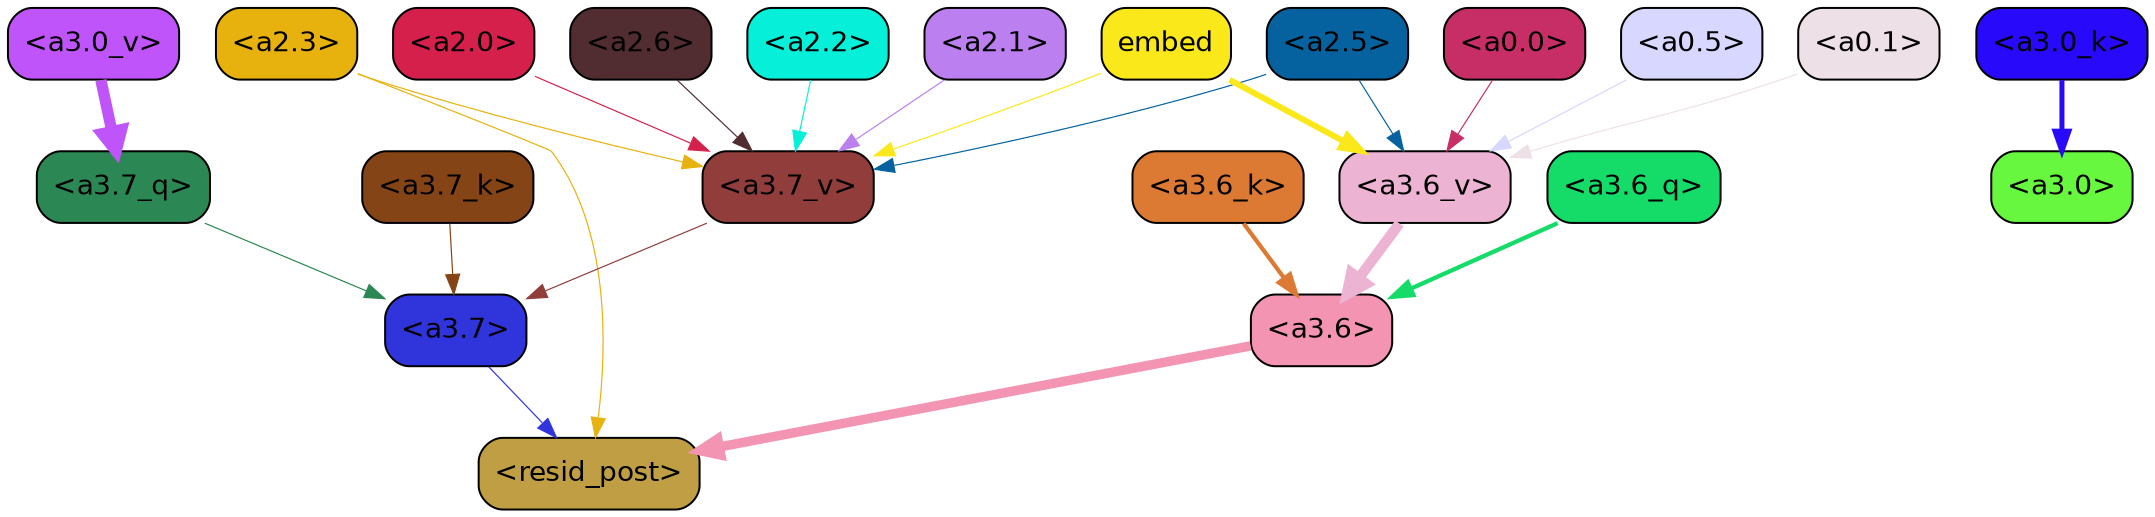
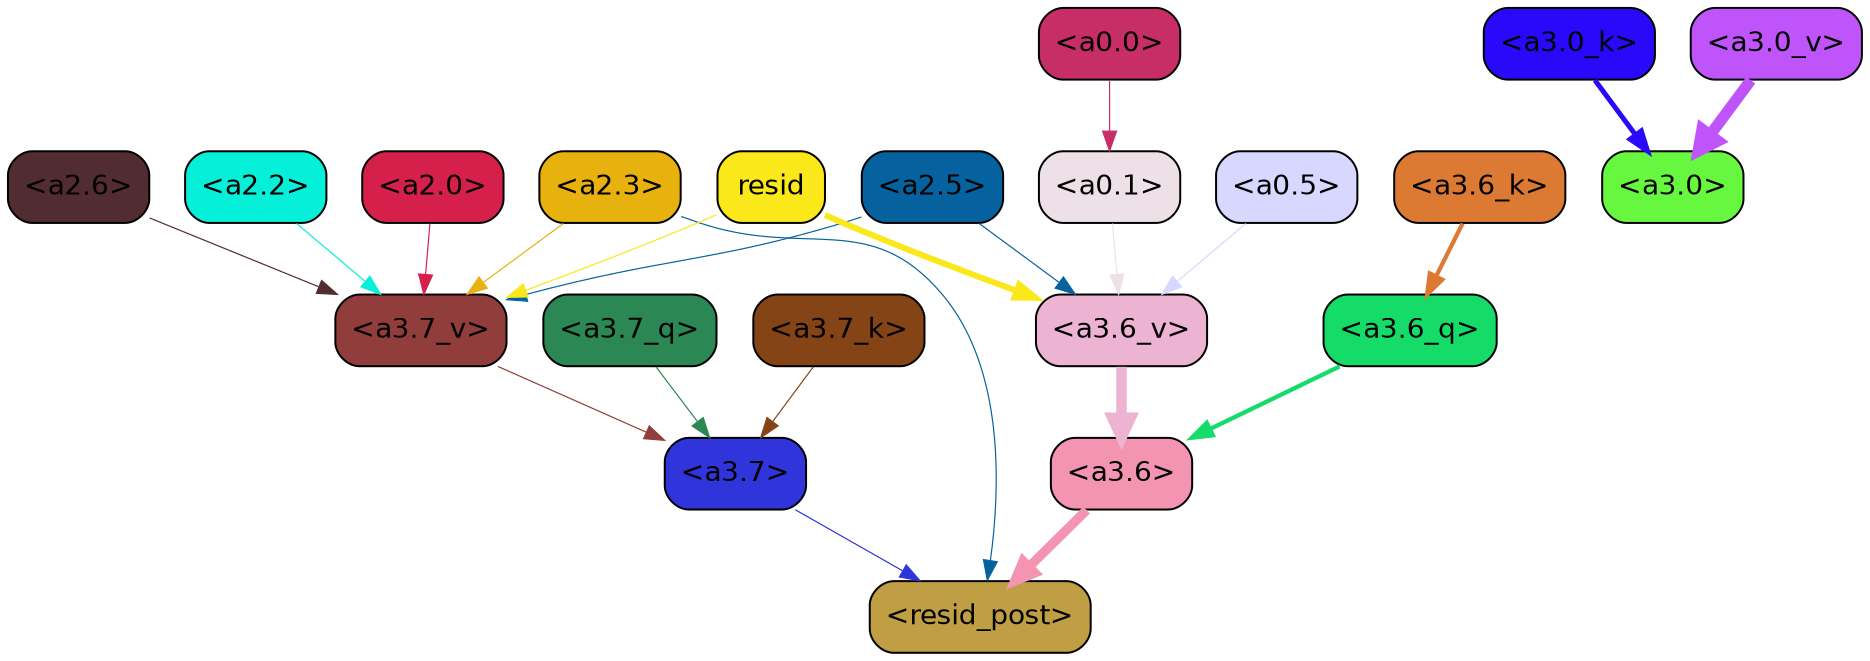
node "<a2.1>": removed
node "embed": label "embed" -> "resid"
edge "<a3.0_v>" -> "<a3.7_q>": now "<a3.0_v>" -> "<a3.0>"
edge "<a0.0>" -> "<a3.6_v>": now "<a0.0>" -> "<a0.1>"
edge "<a2.3>" -> "<resid_post>": color #e7b20d -> #05629e
edge "<a3.6_k>" -> "<a3.6>": now "<a3.6_k>" -> "<a3.6_q>"
